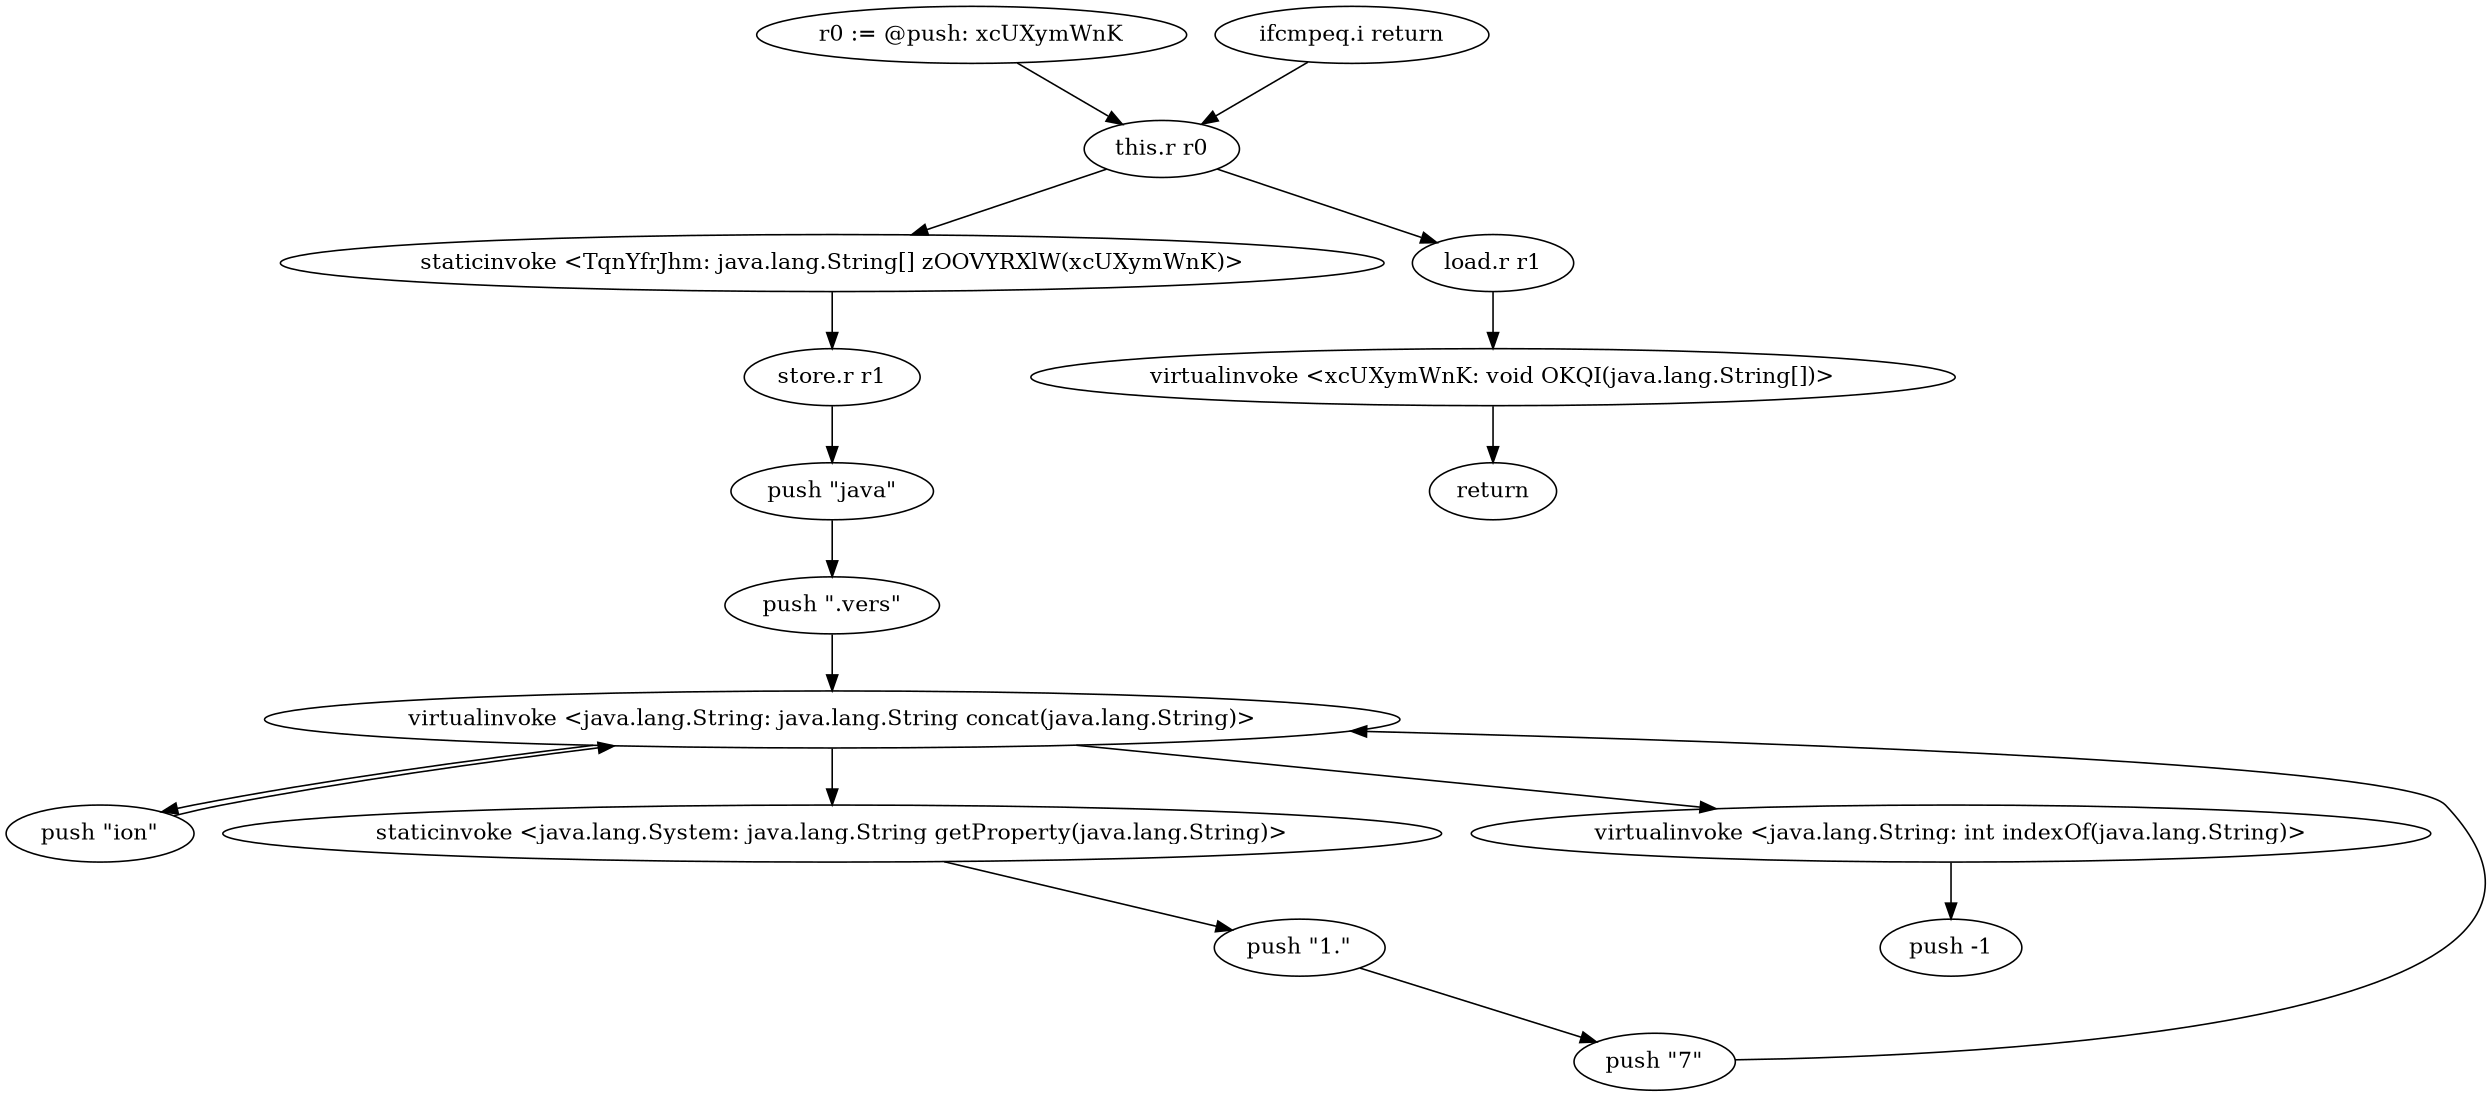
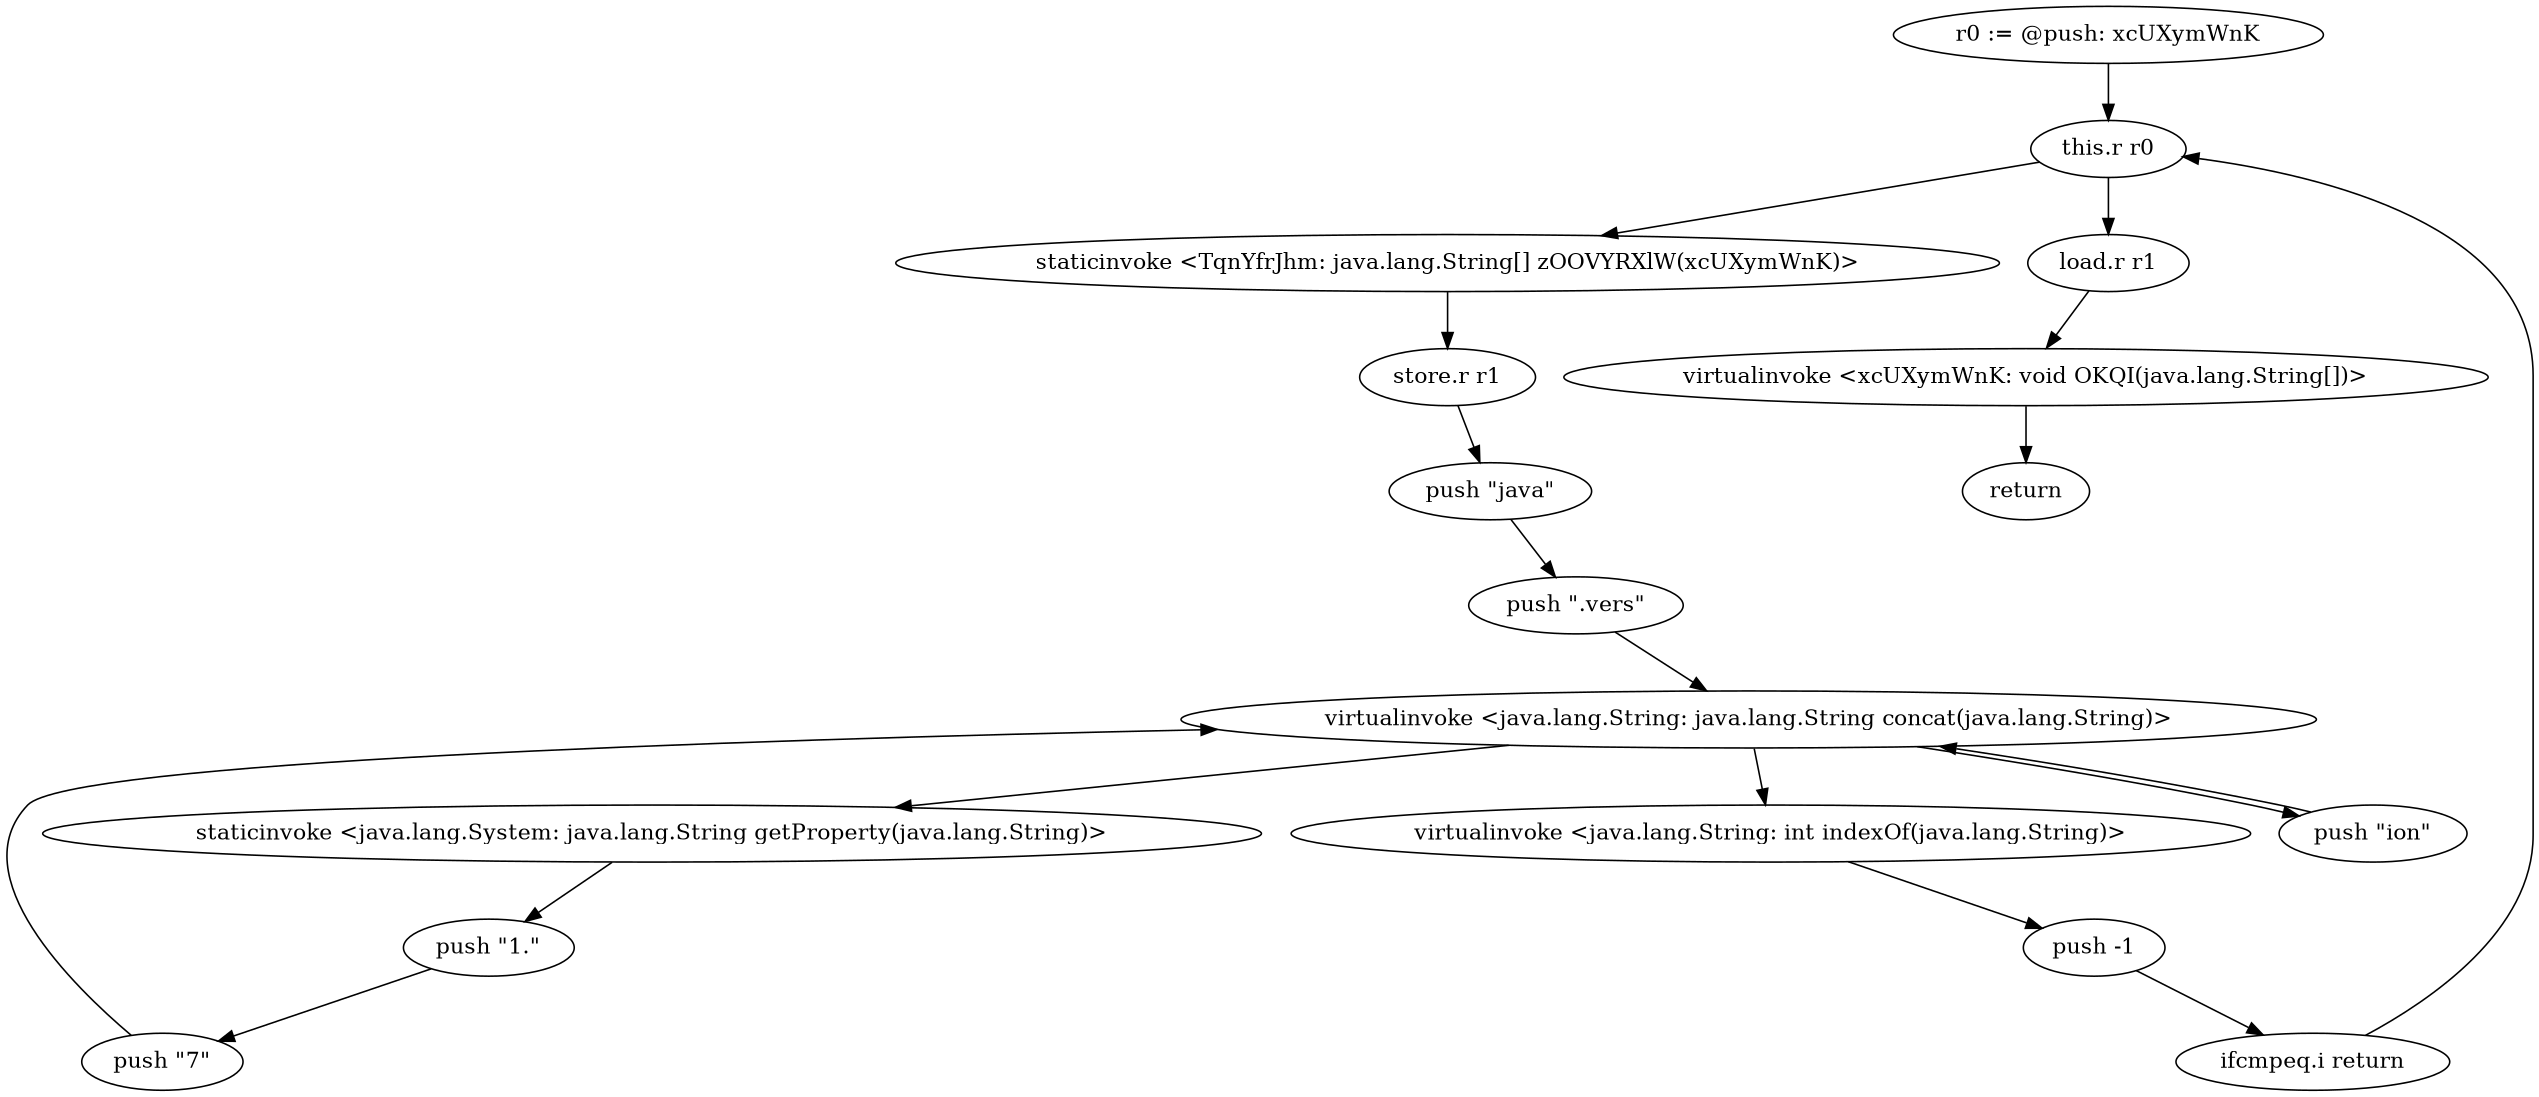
edge "push -1" -> "ifcmpeq.i return": added
